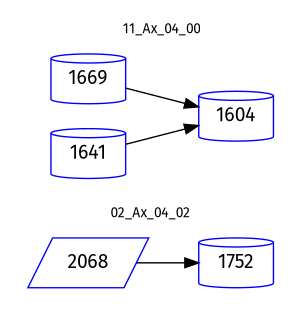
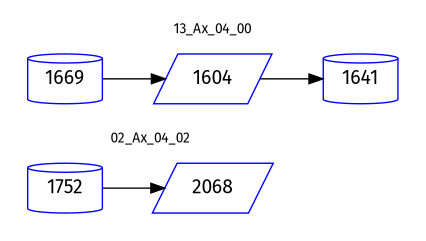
cluster "11_Ax_04_00": label "11_Ax_04_00" -> "13_Ax_04_00"
node "1604": shape cylinder -> parallelogram
edge "1641" -> "1604": reversed
edge "2068" -> "1752": reversed
